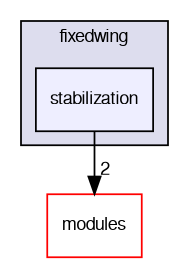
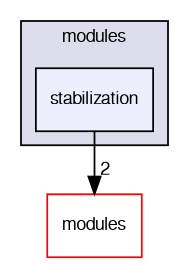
cluster "fixedwing": label "fixedwing" -> "modules"
